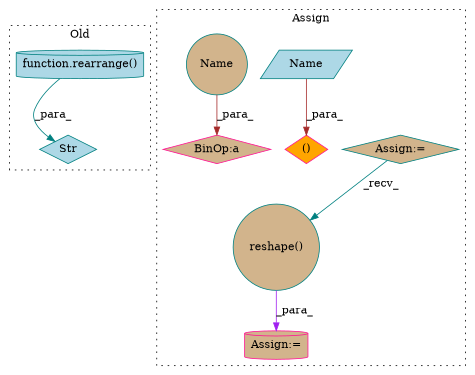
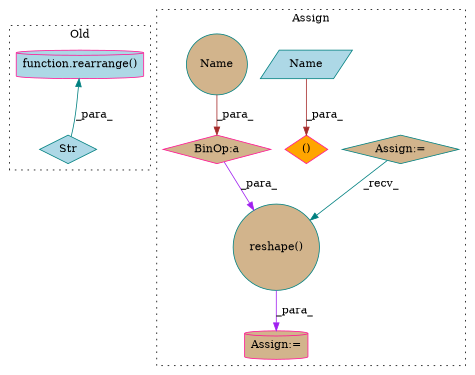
node "function.rearrange()": color teal -> deeppink
edge "function.rearrange()" -> "Str": reversed
edge "BinOp:a" -> "reshape()": added, label "_para_"
